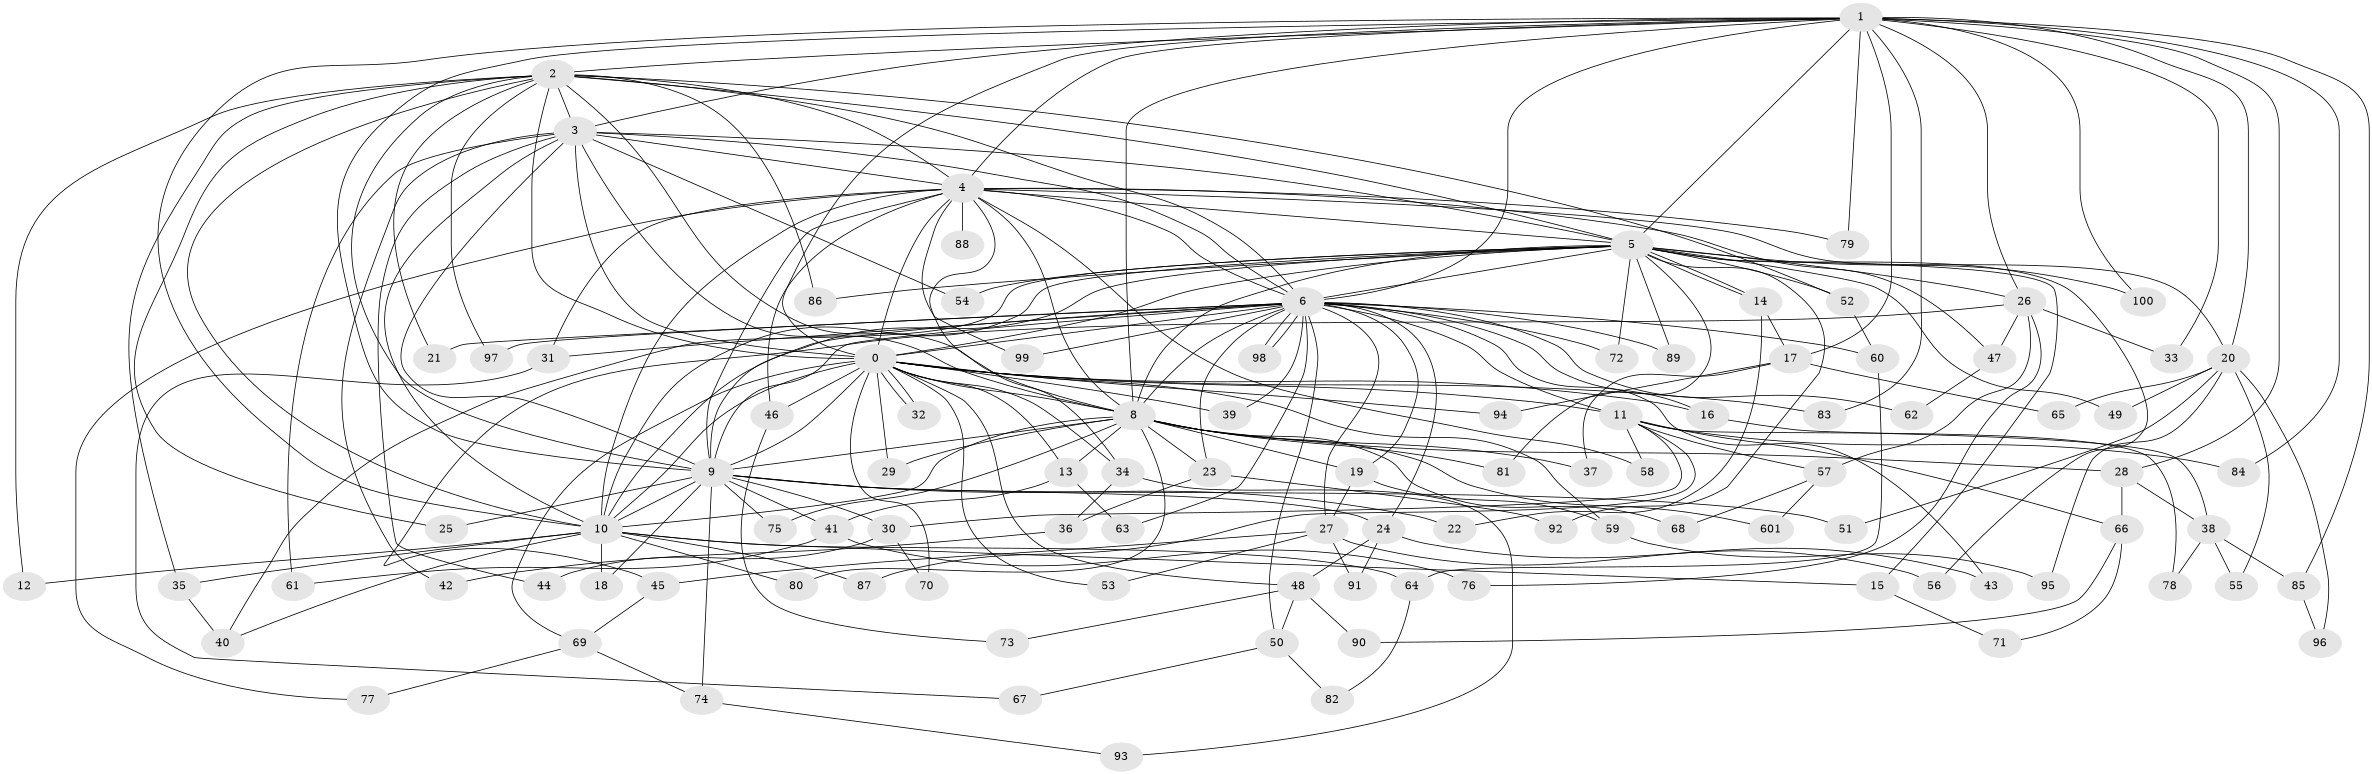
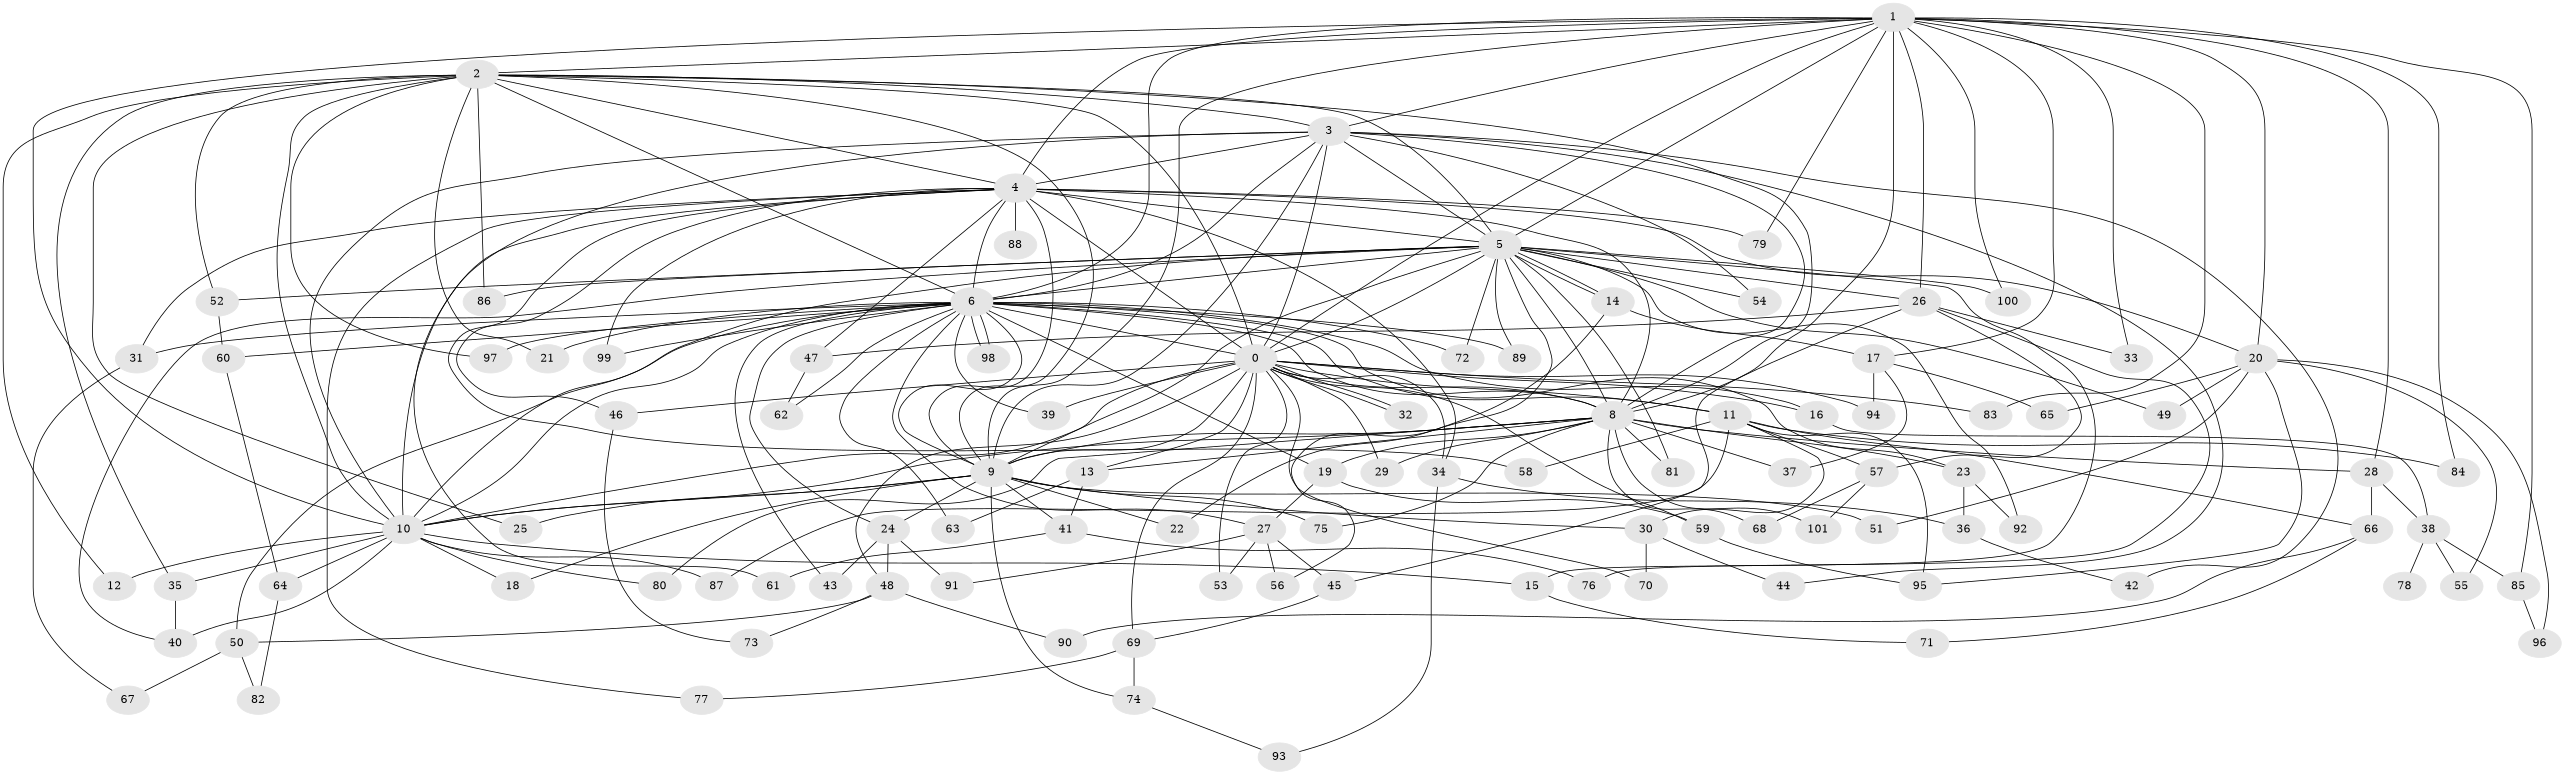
edge "11" -- "78": now "11" -- "95"
node "601": label "601" -> "101"
